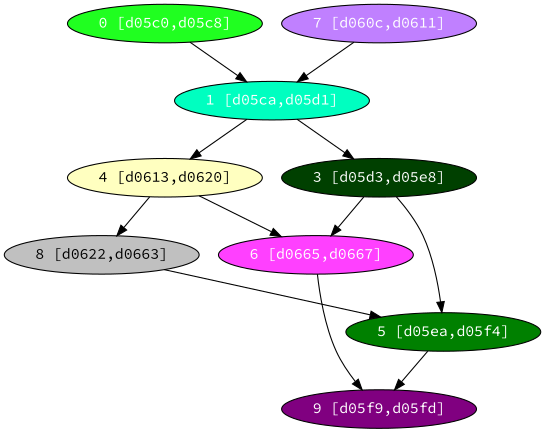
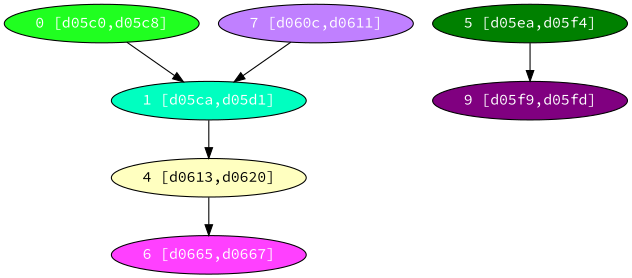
node "3 [d05d3,d05e8]": removed
node "8 [d0622,d0663]": removed
edge "6 [d0665,d0667]" -> "9 [d05f9,d05fd]": removed
